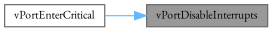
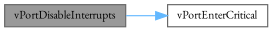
edge "vPortEnterCritical" -> "vPortDisableInterrupts": reversed
